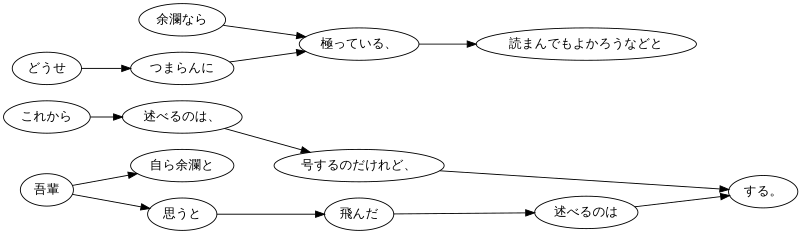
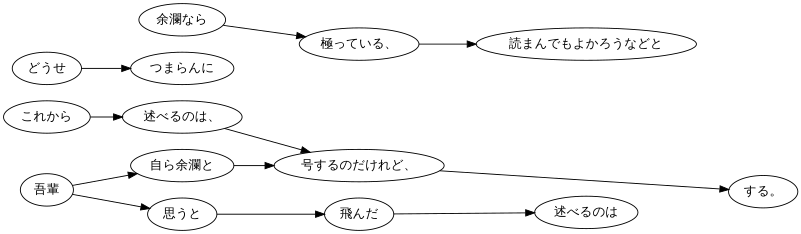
edge "つまらんに" -> "極っている、": removed
edge "自ら余瀾と" -> "号するのだけれど、": added
edge "述べるのは" -> "する。": removed
